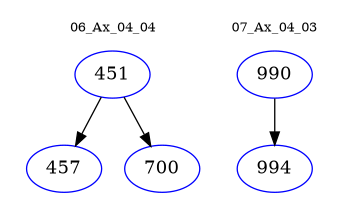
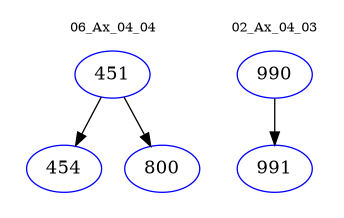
cluster "07_Ax_04_03": label "07_Ax_04_03" -> "02_Ax_04_03"
node "457": label "457" -> "454"
node "700": label "700" -> "800"
node "994": label "994" -> "991"
